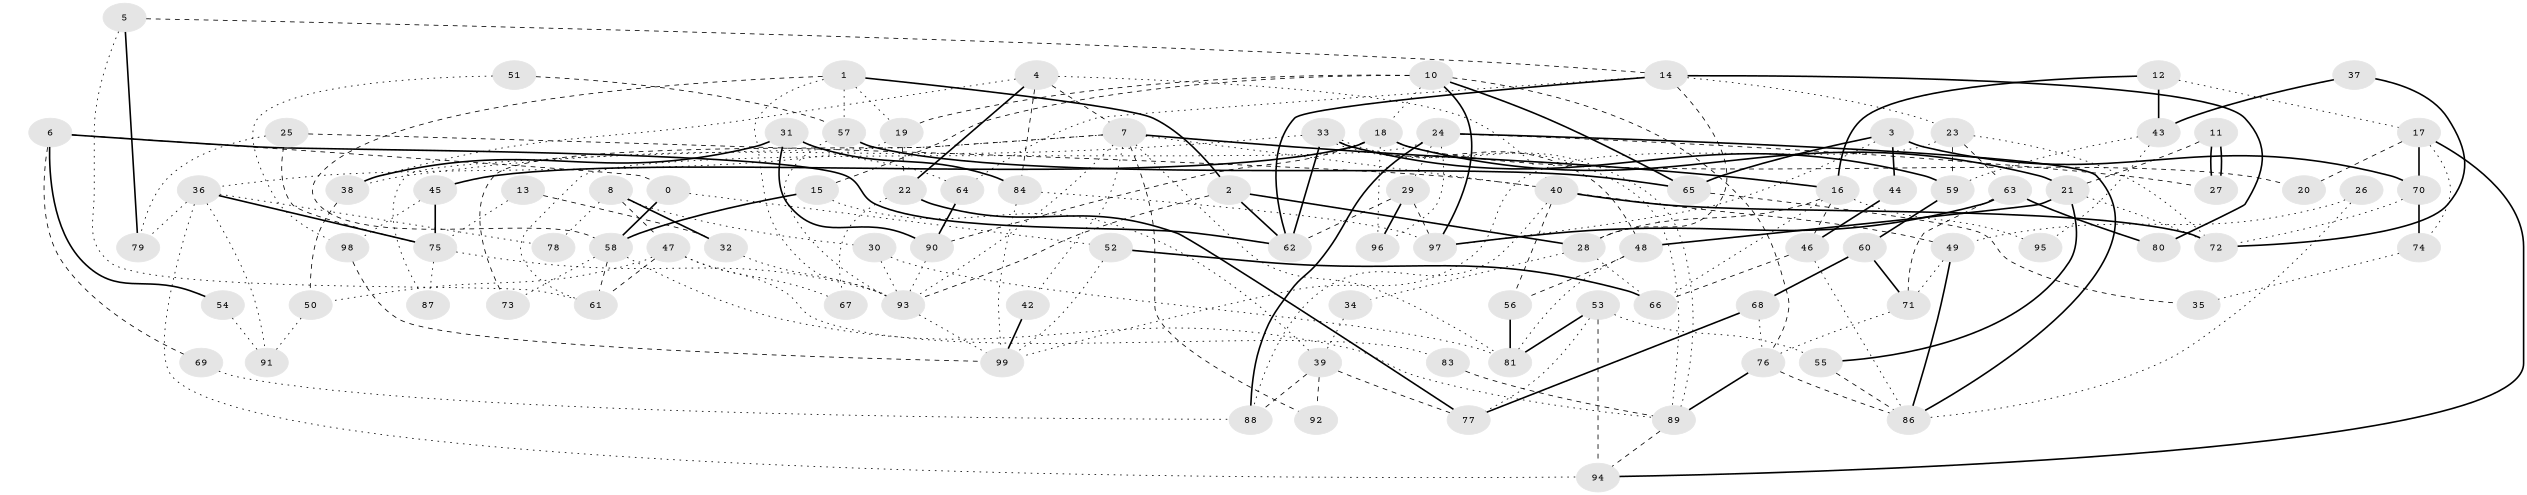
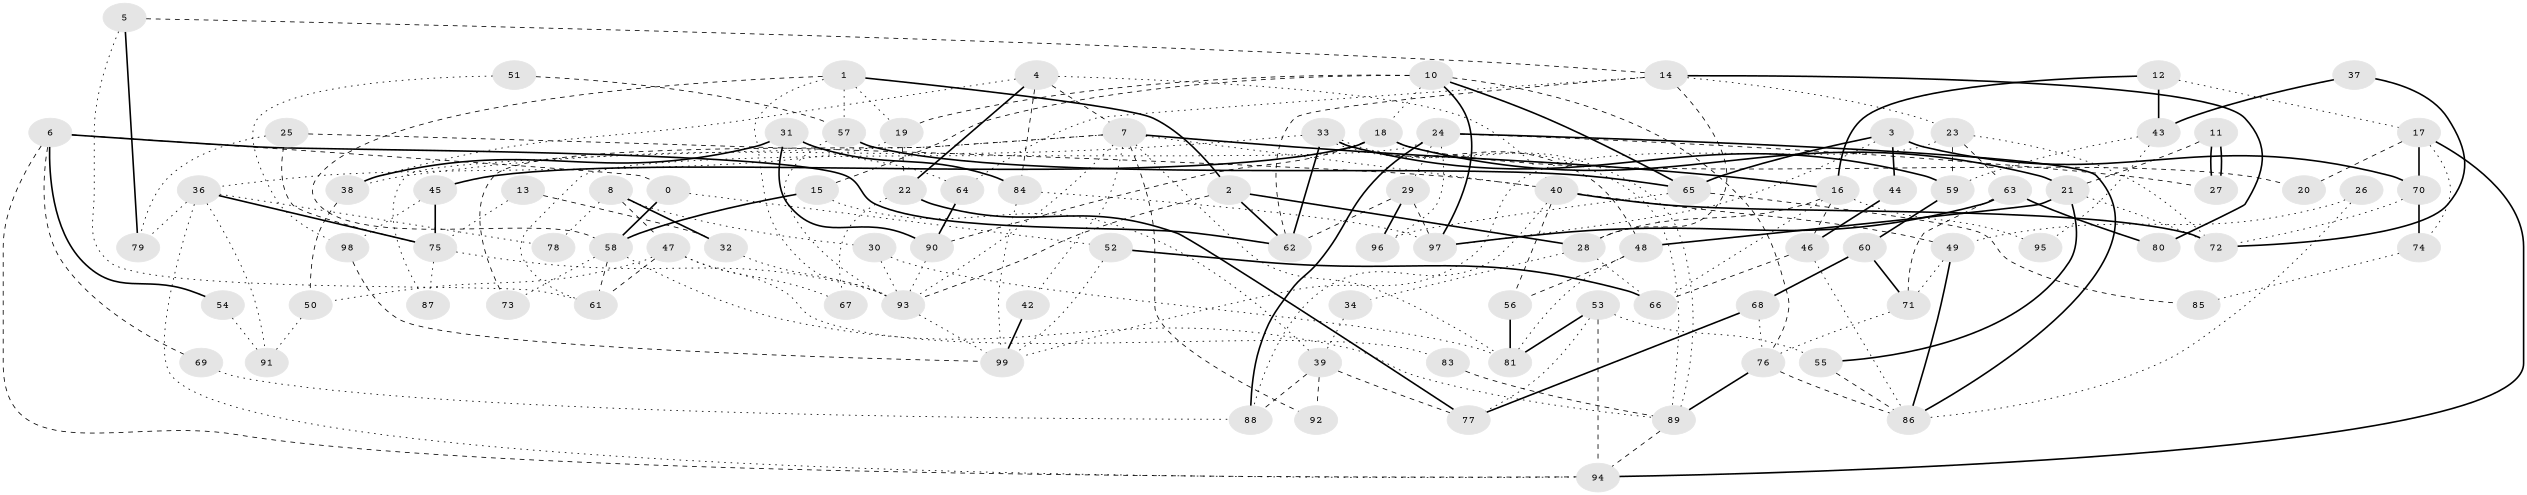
edge "14" -- "62": style bold -> dashed
edge "18" -- "96": now "65" -- "96"
node "35": label "35" -> "85"
edge "6" -- "94": added
